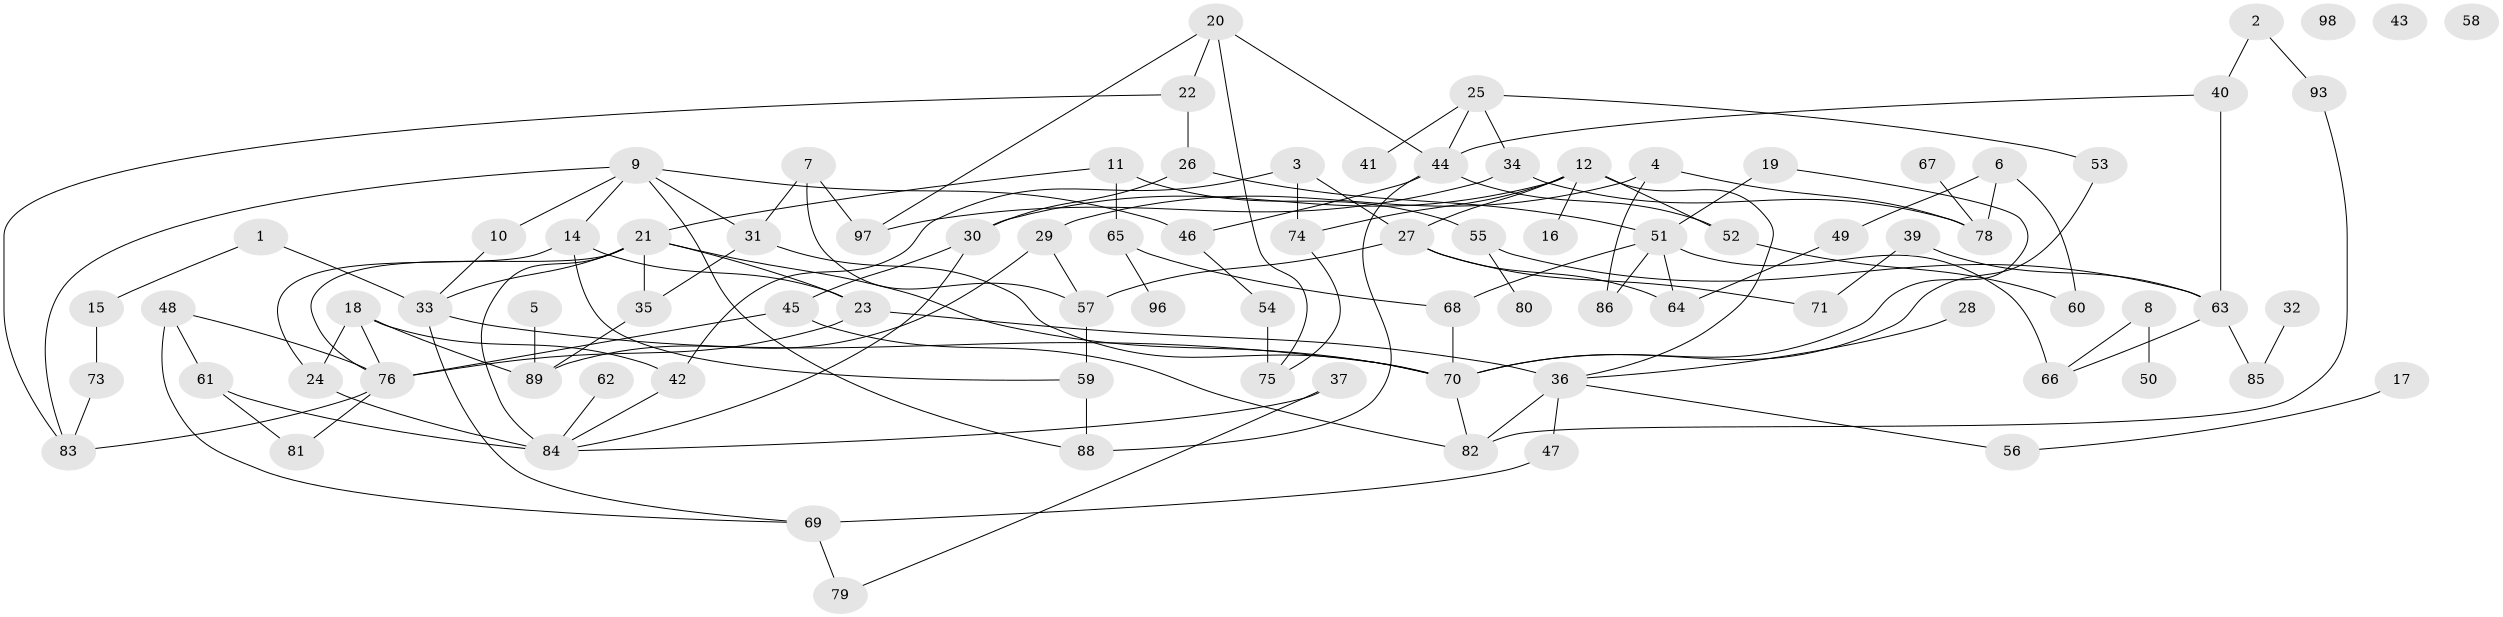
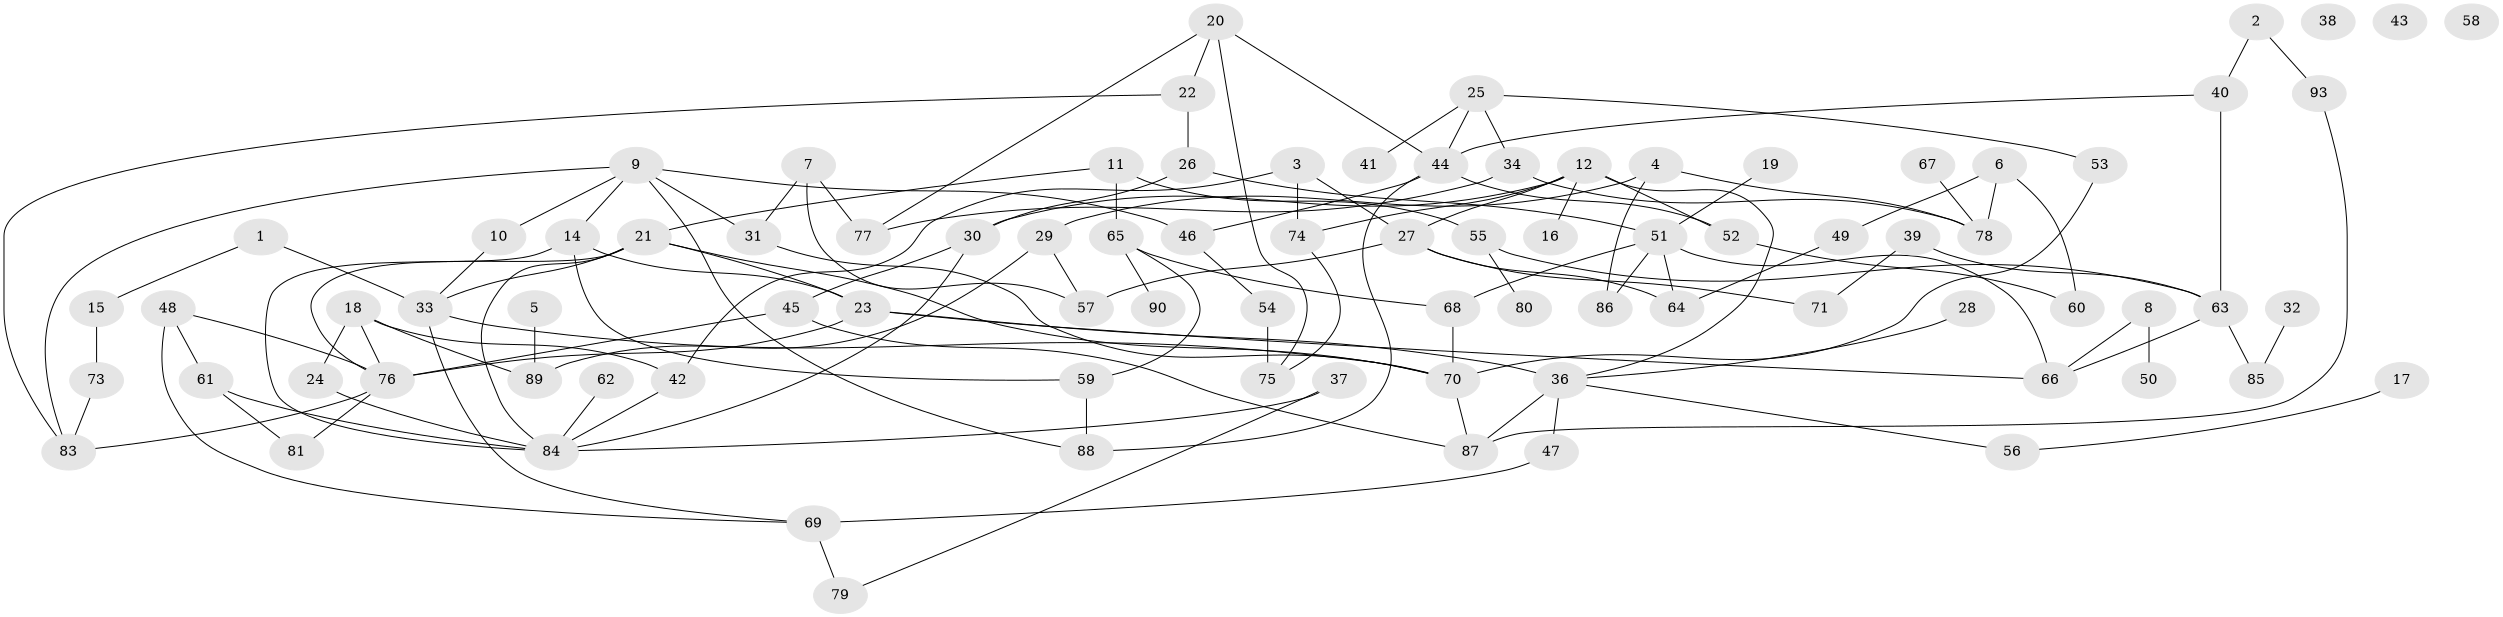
node "98": label "98" -> "38"
node "97": label "97" -> "77"
edge "14" -- "24": now "14" -- "84"
edge "19" -- "70": removed
node "35": removed
node "96": label "96" -> "90"
edge "57" -- "59": now "65" -- "59"
edge "23" -- "66": added
node "82": label "82" -> "87"
